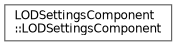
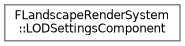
node "LODSettingsComponent ::LODSettingsComponent": label "LODSettingsComponent ::LODSettingsComponent" -> "FLandscapeRenderSystem ::LODSettingsComponent"
